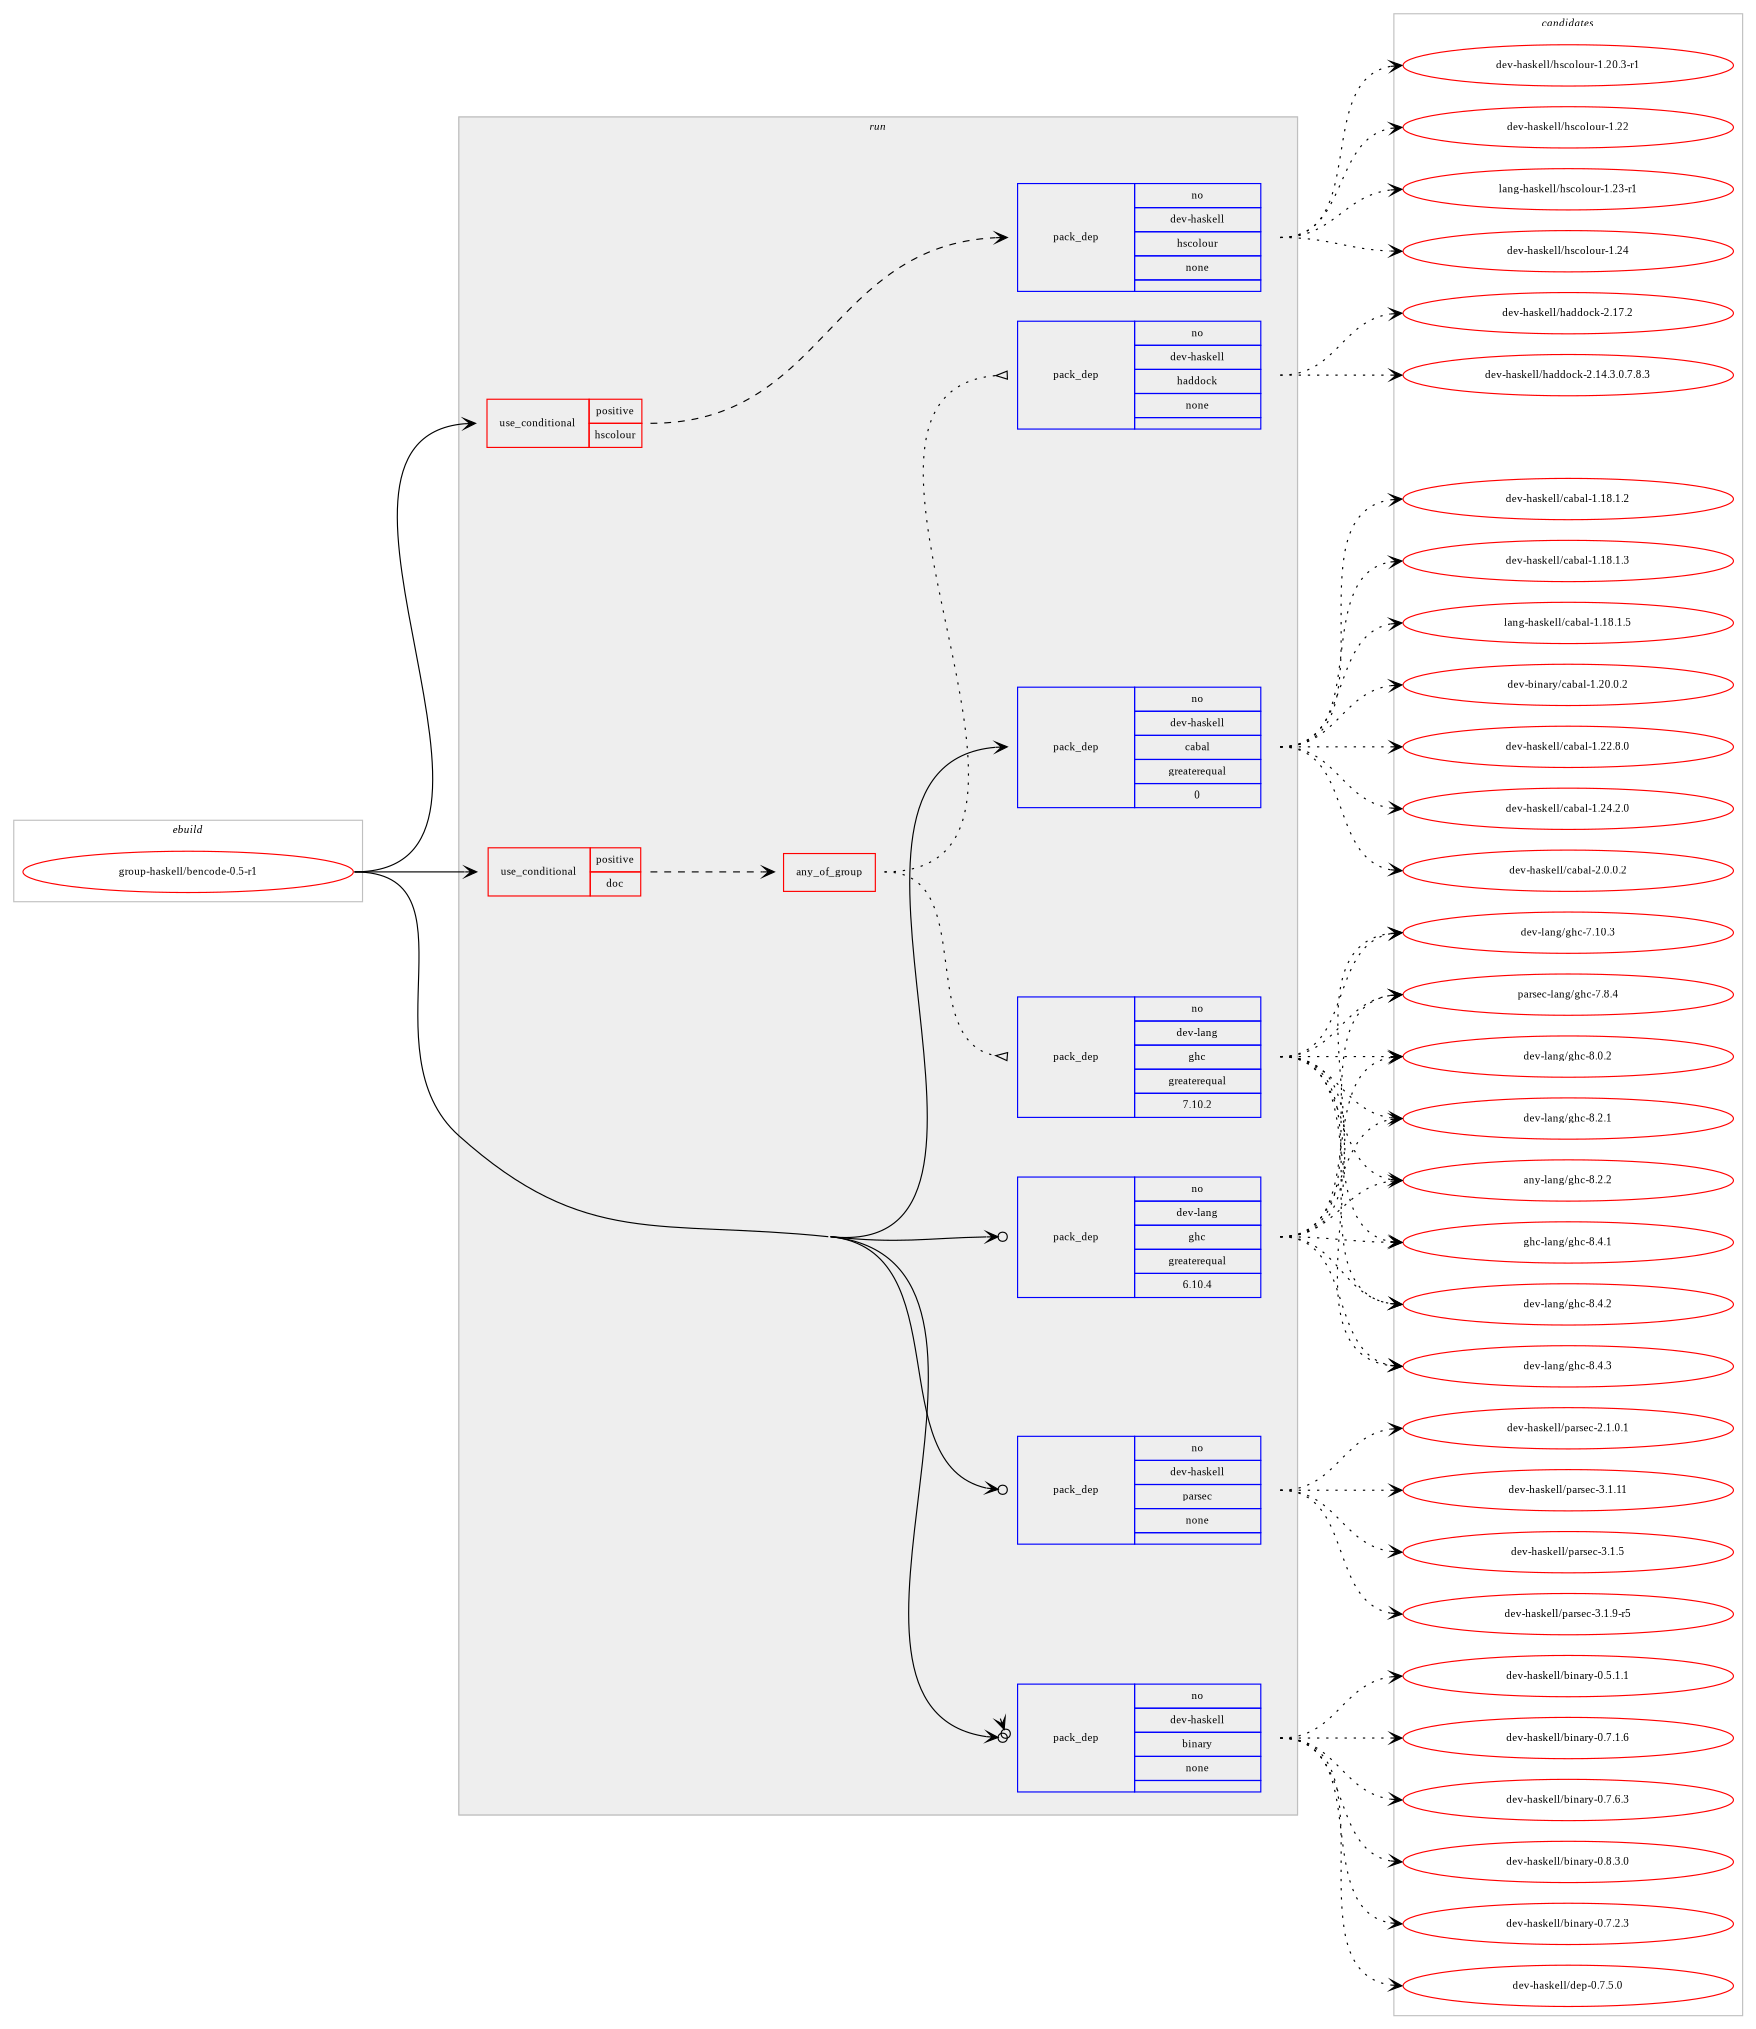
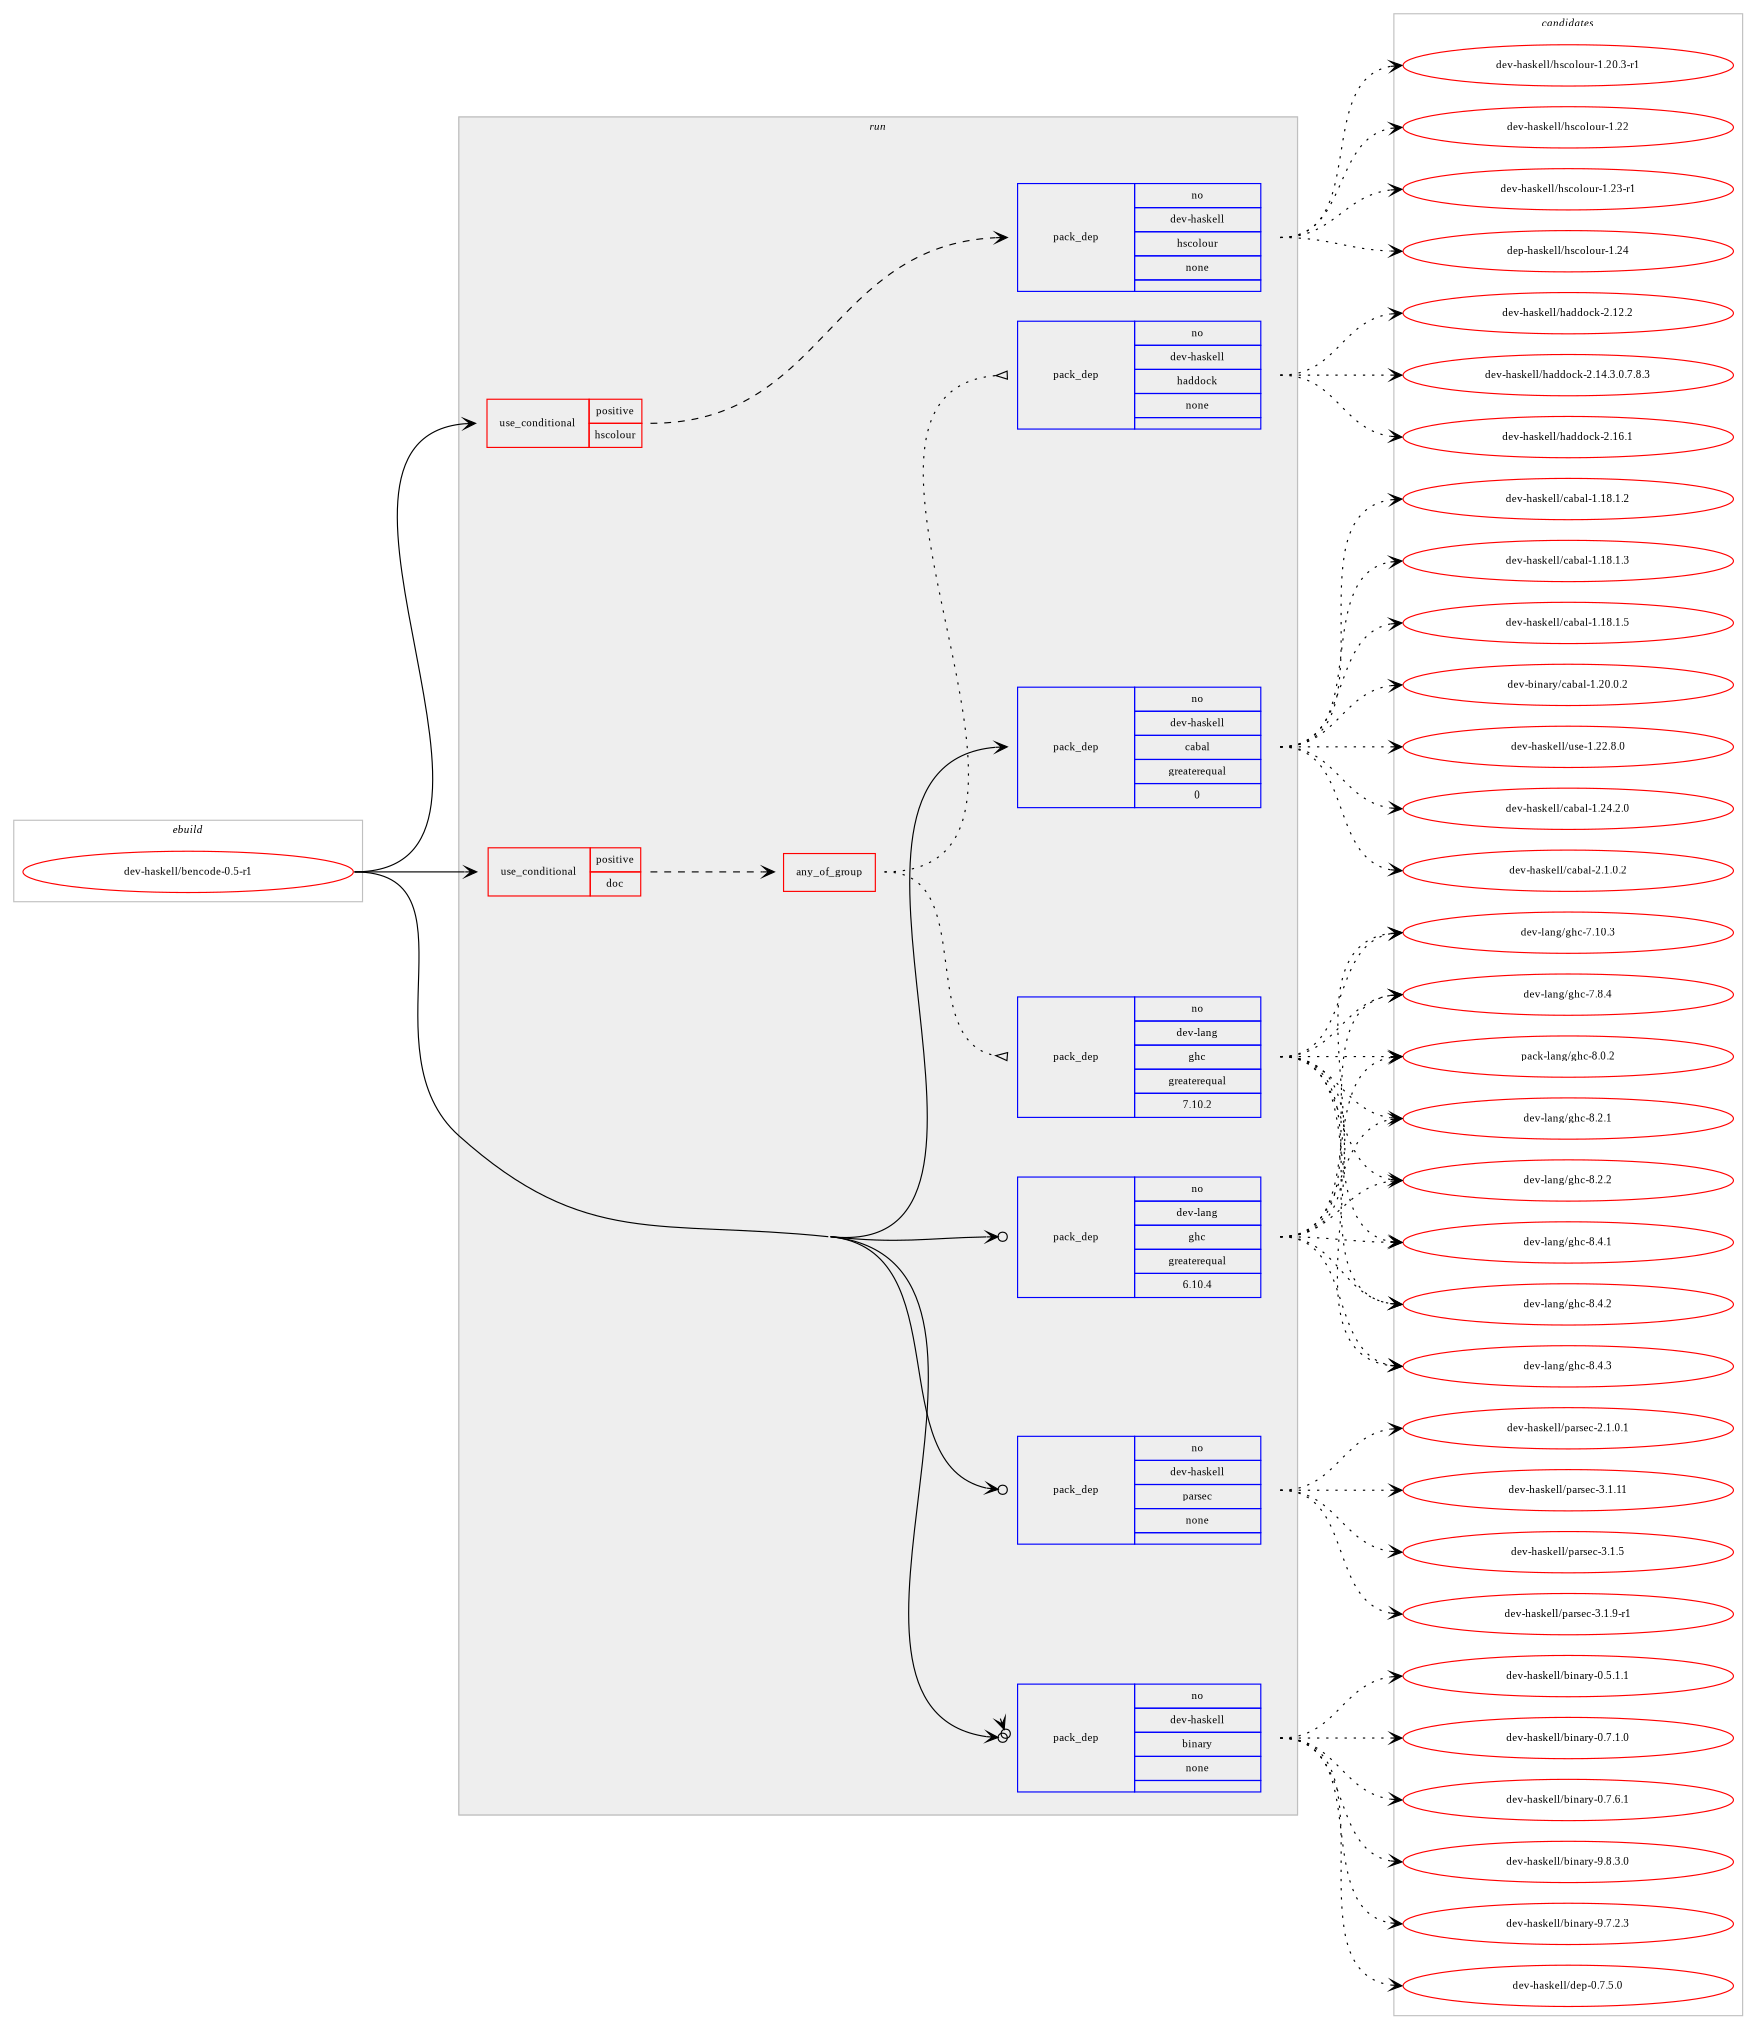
node "lang-haskell/hscolour-1.23-r1": label "lang-haskell/hscolour-1.23-r1" -> "dev-haskell/hscolour-1.23-r1"
node "dev-haskell/hscolour-1.24": label "dev-haskell/hscolour-1.24" -> "dep-haskell/hscolour-1.24"
node "dev-haskell/haddock-2.17.2": label "dev-haskell/haddock-2.17.2" -> "dev-haskell/haddock-2.12.2"
node "dev-haskell/haddock-2.16.1": added
node "lang-haskell/cabal-1.18.1.5": label "lang-haskell/cabal-1.18.1.5" -> "dev-haskell/cabal-1.18.1.5"
node "dev-haskell/cabal-1.22.8.0": label "dev-haskell/cabal-1.22.8.0" -> "dev-haskell/use-1.22.8.0"
node "dev-haskell/cabal-2.0.0.2": label "dev-haskell/cabal-2.0.0.2" -> "dev-haskell/cabal-2.1.0.2"
node "group-haskell/bencode-0.5-r1": label "group-haskell/bencode-0.5-r1" -> "dev-haskell/bencode-0.5-r1"
node "parsec-lang/ghc-7.8.4": label "parsec-lang/ghc-7.8.4" -> "dev-lang/ghc-7.8.4"
node "dev-lang/ghc-8.0.2": label "dev-lang/ghc-8.0.2" -> "pack-lang/ghc-8.0.2"
node "any-lang/ghc-8.2.2": label "any-lang/ghc-8.2.2" -> "dev-lang/ghc-8.2.2"
node "ghc-lang/ghc-8.4.1": label "ghc-lang/ghc-8.4.1" -> "dev-lang/ghc-8.4.1"
node "dev-haskell/parsec-3.1.9-r5": label "dev-haskell/parsec-3.1.9-r5" -> "dev-haskell/parsec-3.1.9-r1"
node "dev-haskell/binary-0.7.1.6": label "dev-haskell/binary-0.7.1.6" -> "dev-haskell/binary-0.7.1.0"
node "dev-haskell/binary-0.7.6.3": label "dev-haskell/binary-0.7.6.3" -> "dev-haskell/binary-0.7.6.1"
node "dev-haskell/binary-0.8.3.0": label "dev-haskell/binary-0.8.3.0" -> "dev-haskell/binary-9.8.3.0"
node "dev-haskell/binary-0.7.2.3": label "dev-haskell/binary-0.7.2.3" -> "dev-haskell/binary-9.7.2.3"
